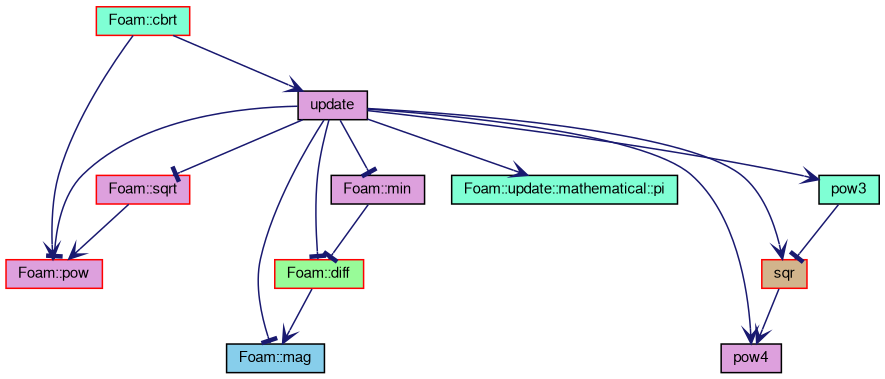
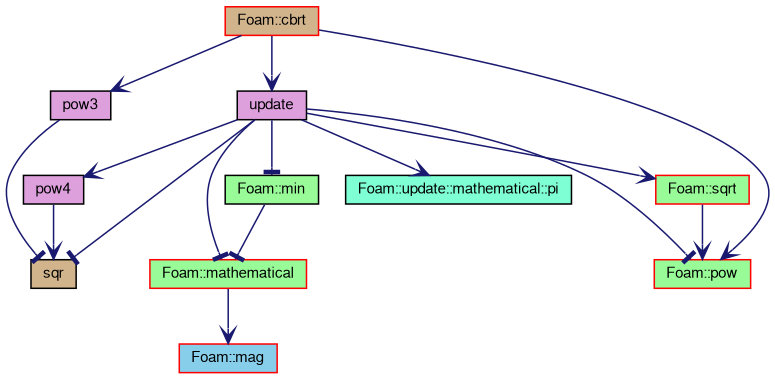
node "Foam::cbrt": fillcolor aquamarine -> tan
edge "update" -> "sqr": arrowhead vee -> tee
edge "update" -> "pow3": now "Foam::cbrt" -> "pow3"
edge "update" -> "Foam::sqrt": arrowhead tee -> vee
node "Foam::sqrt": fillcolor plum -> palegreen
node "Foam::min": fillcolor plum -> palegreen
node "pow3": fillcolor aquamarine -> plum
edge "update" -> "Foam::mag": removed
node "Foam::pow": fillcolor plum -> palegreen
node "Foam::diff": label "Foam::diff" -> "Foam::mathematical"
node "sqr": color red -> black
edge "sqr" -> "pow4": reversed
node "Foam::mag": color black -> red
